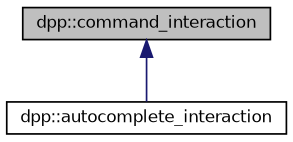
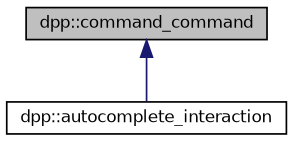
node "dpp::command_interaction": label "dpp::command_interaction" -> "dpp::command_command"
